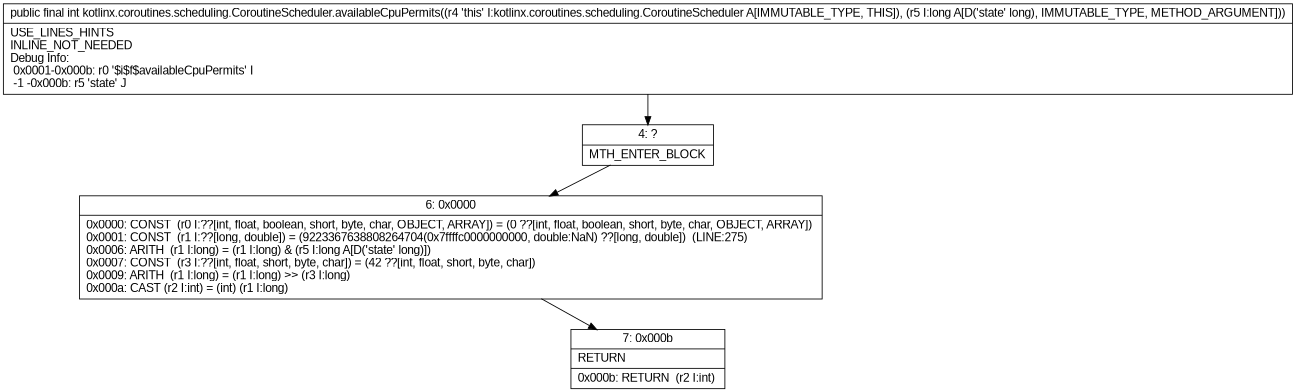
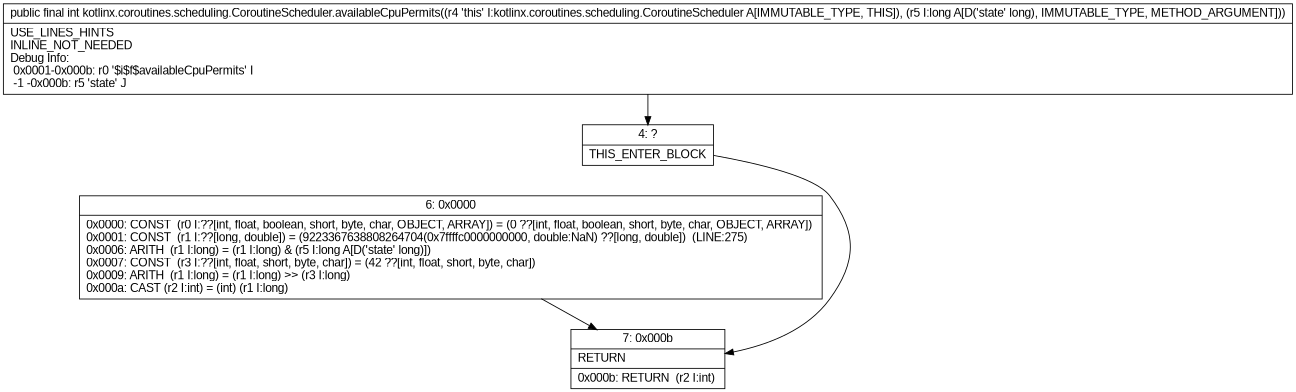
node "4: ?": text "MTH_ENTER_BLOCK" -> "THIS_ENTER_BLOCK"
edge "4: ?" -> "6: 0x0000": now "4: ?" -> "7: 0x000b"
